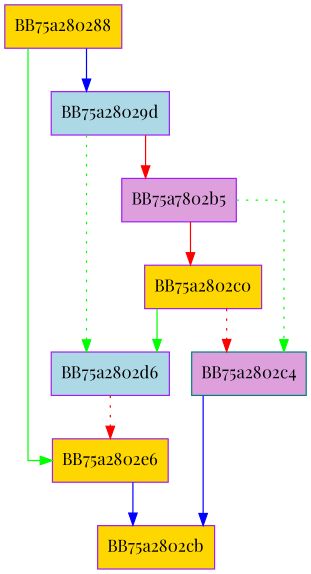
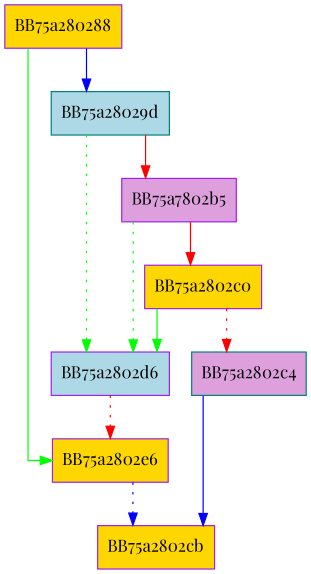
node "BB75a28029d": color purple -> teal
edge "BB75a7802b5" -> "BB75a2802c4": now "BB75a7802b5" -> "BB75a2802d6"
edge "BB75a2802e6" -> "BB75a2802cb": style solid -> dotted
